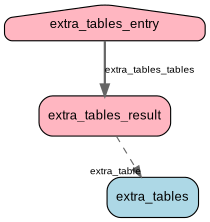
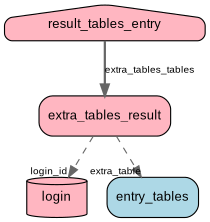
node "extra_tables_entry": label "extra_tables_entry" -> "result_tables_entry"
node "login": added
node "extra_tables": label "extra_tables" -> "entry_tables"
